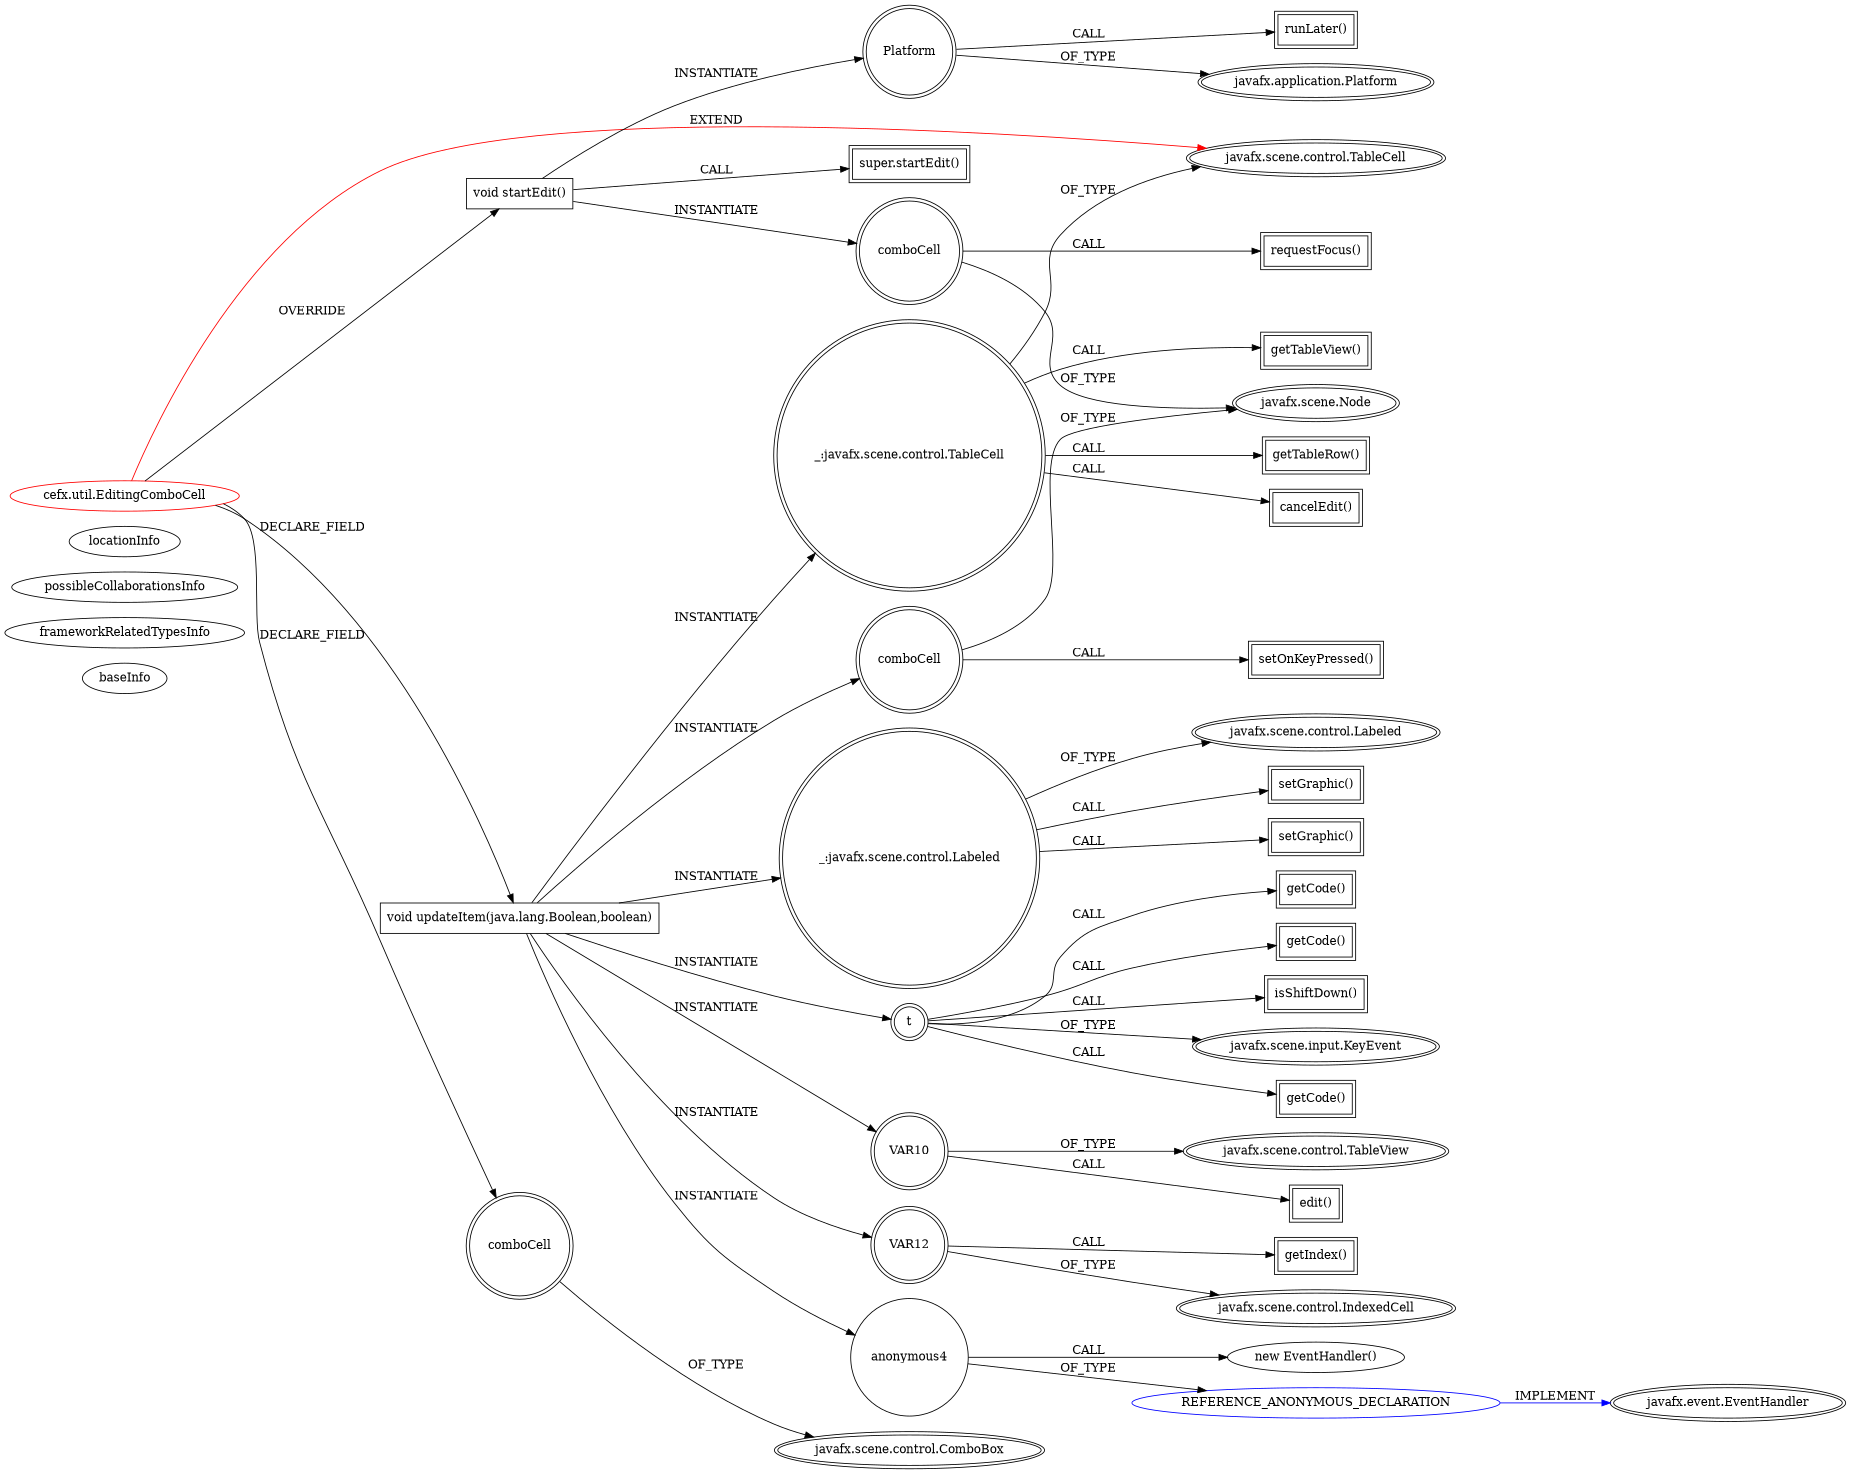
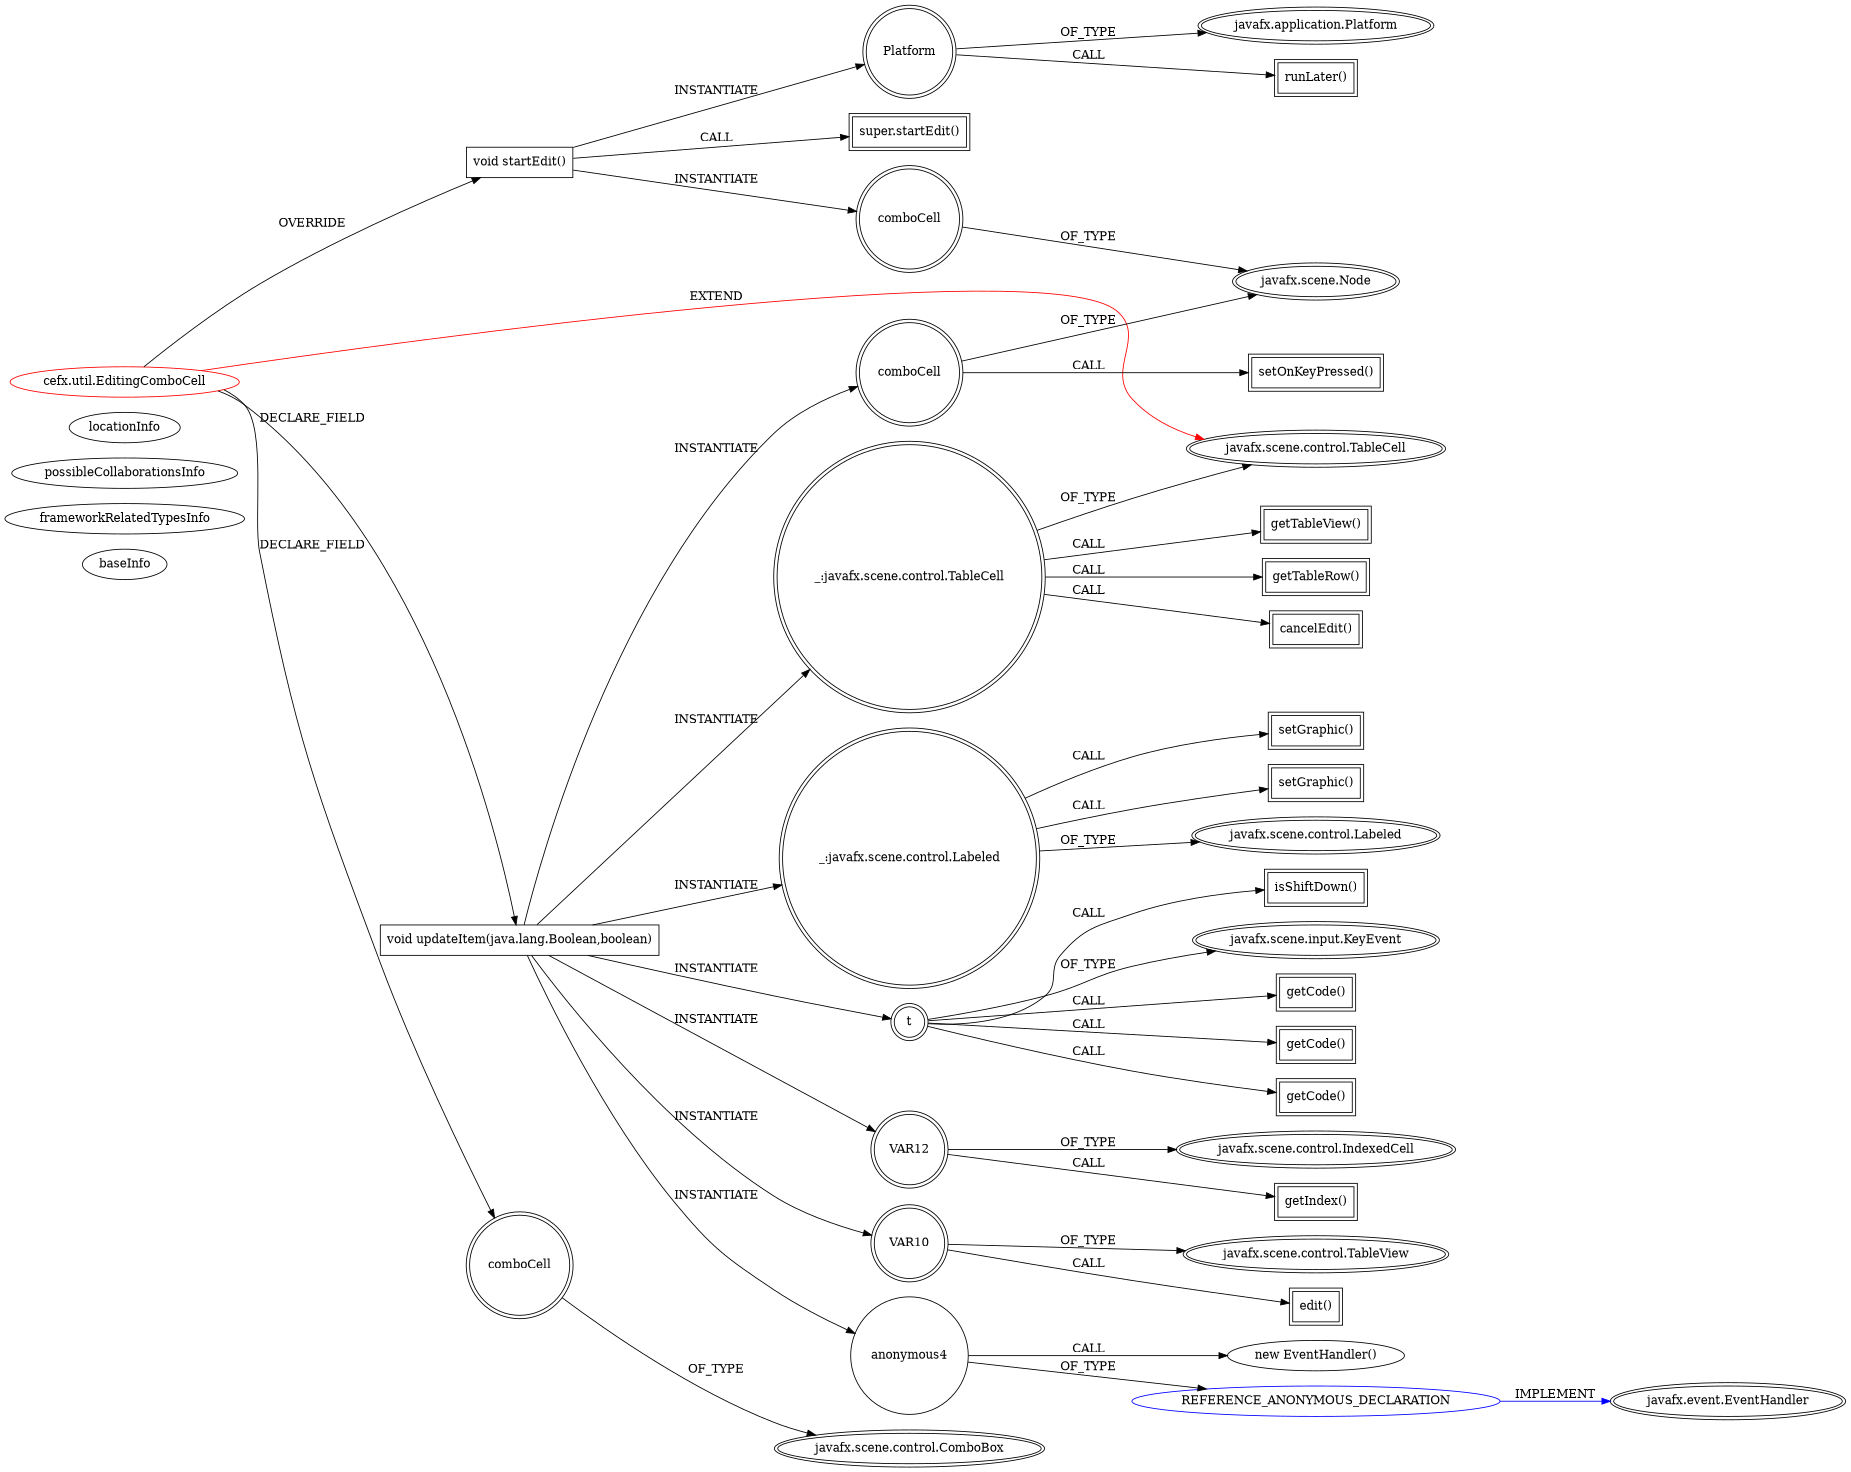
node "requestFocus()": removed
